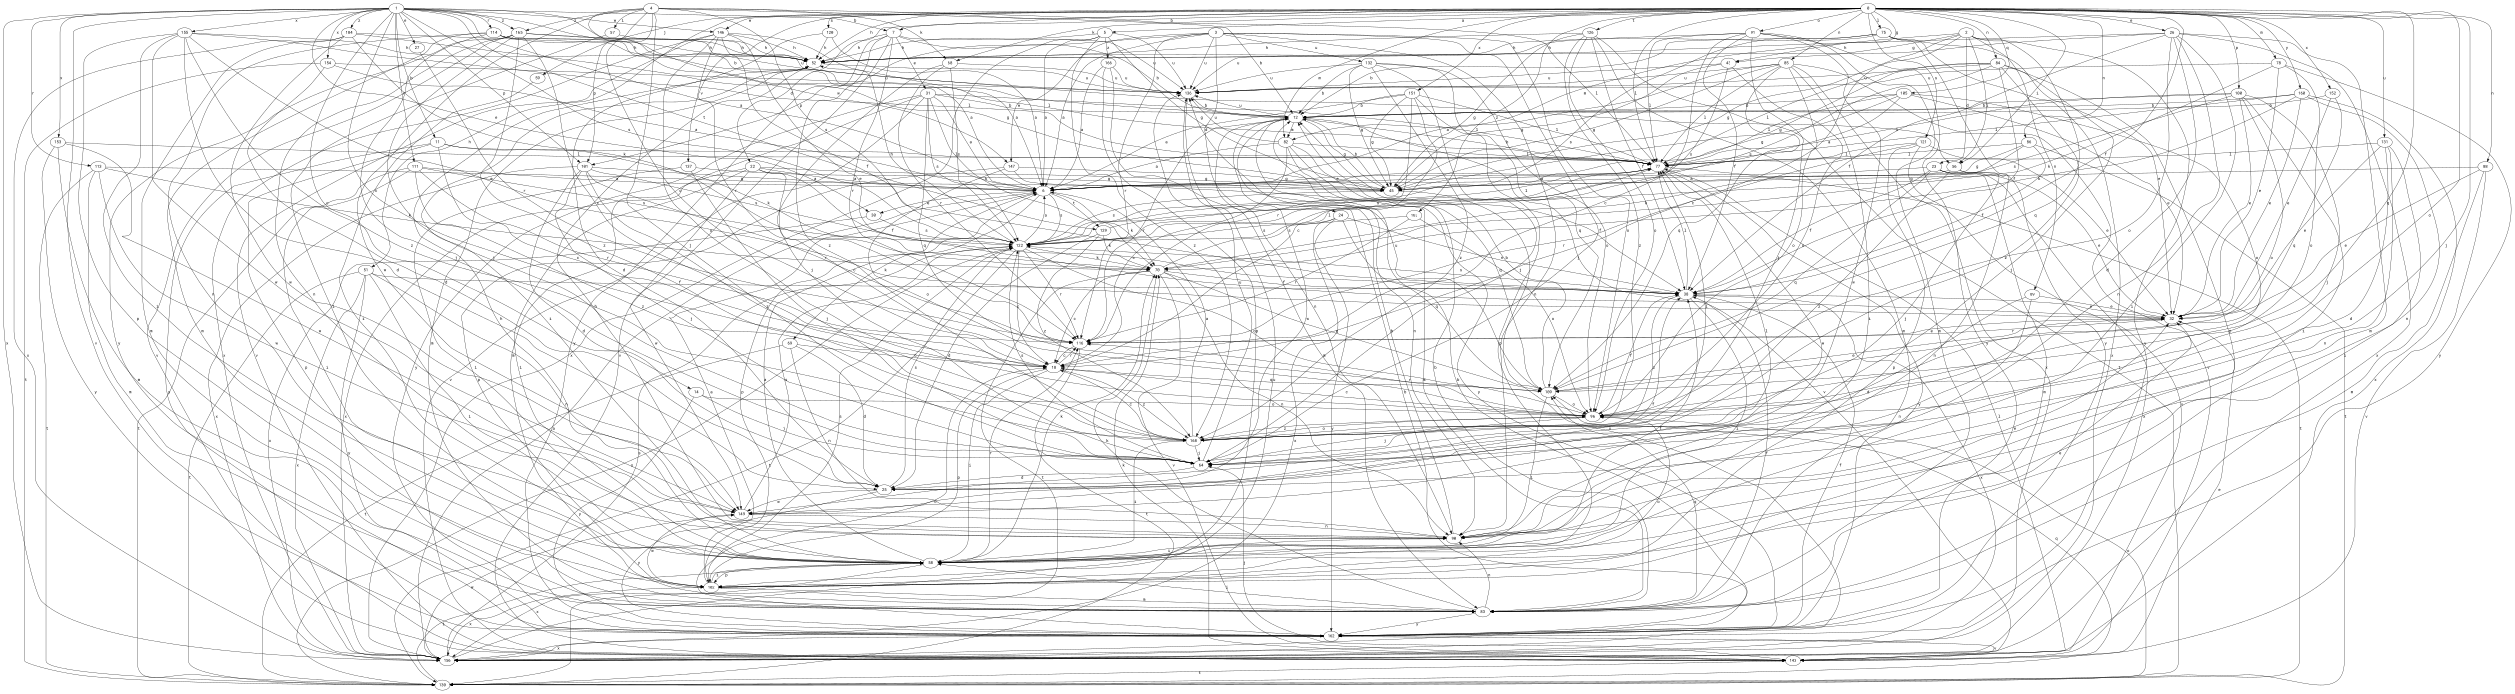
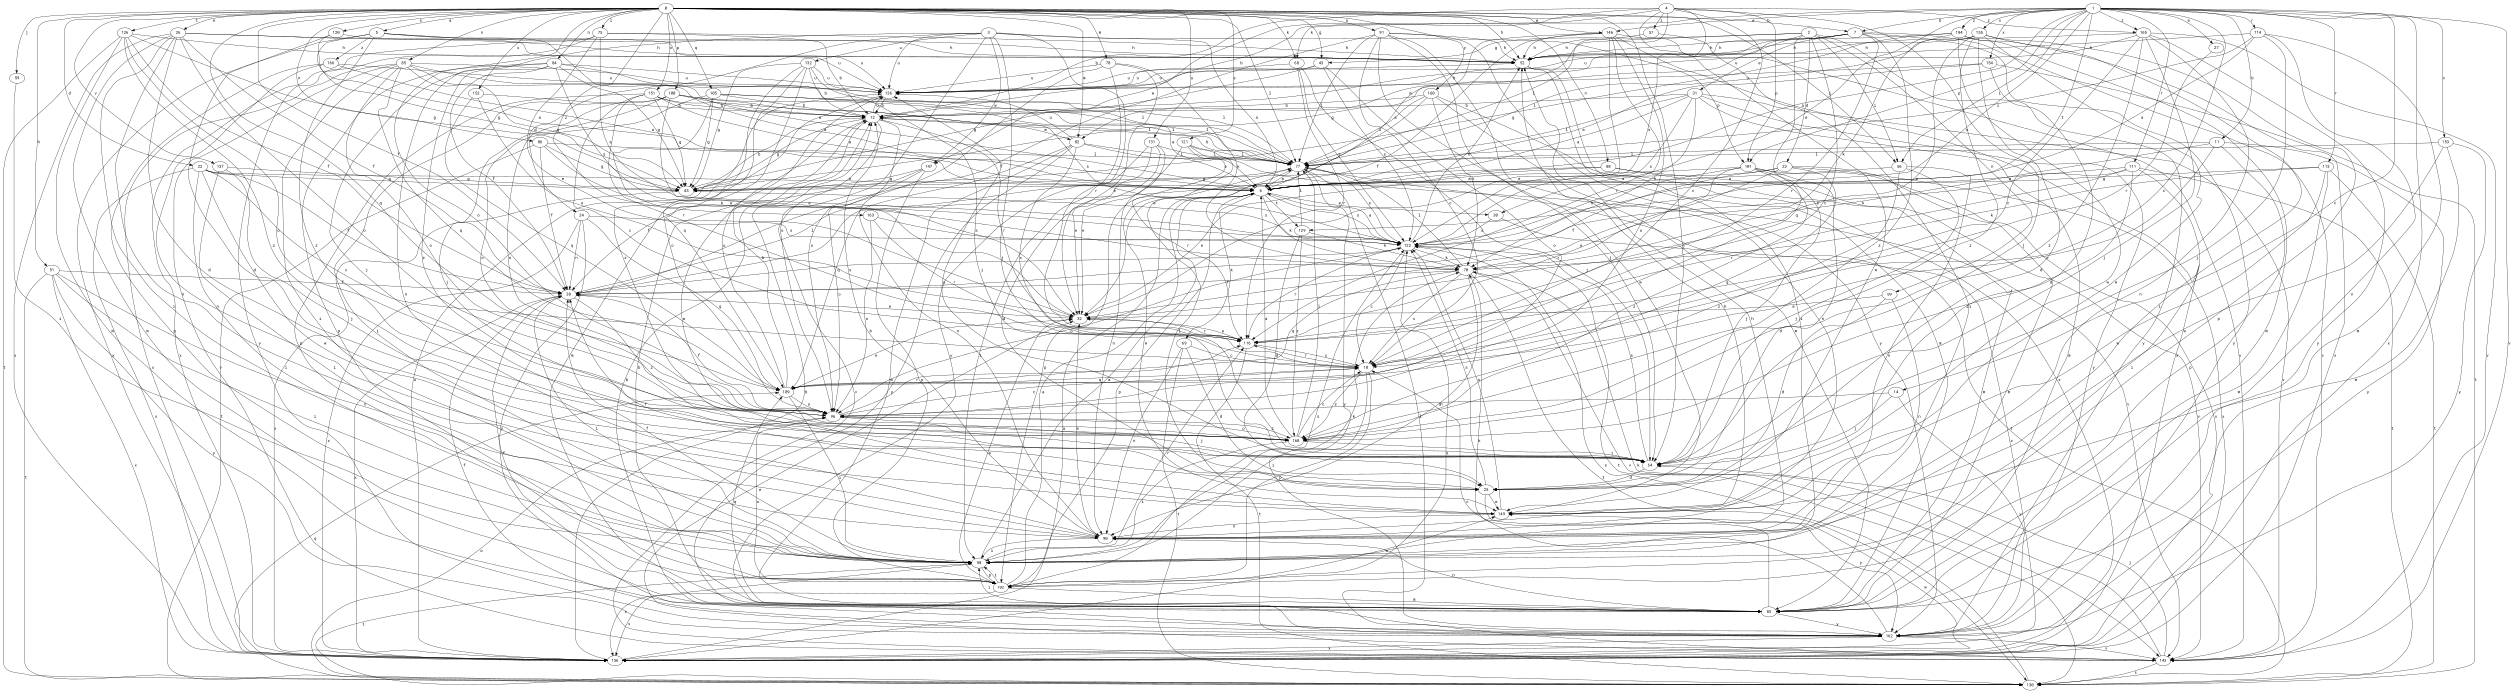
edge "31" -> "109": removed, label "q"
